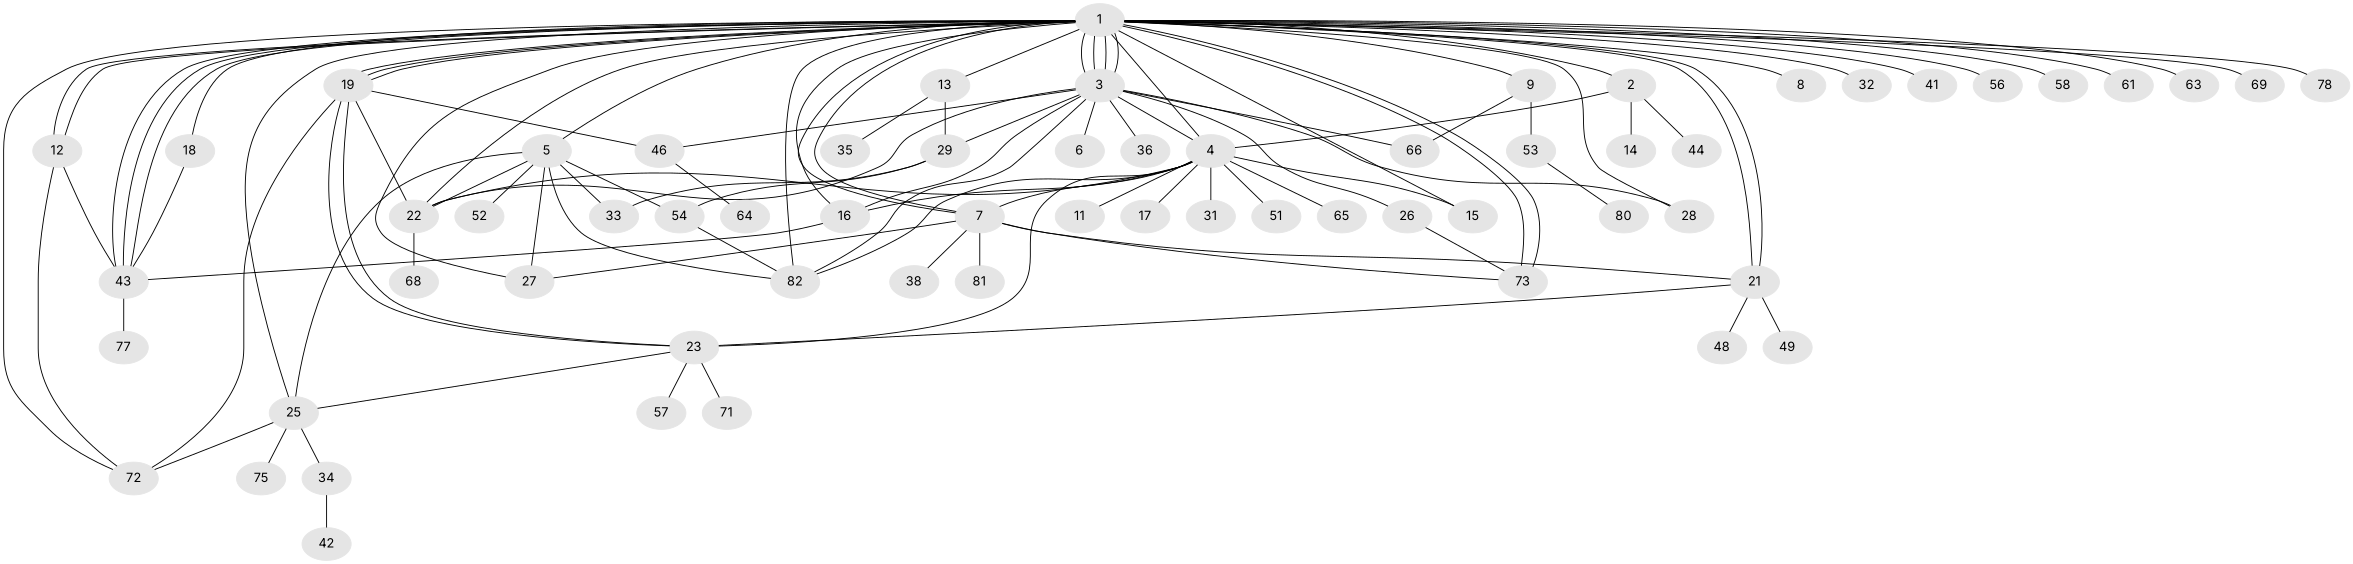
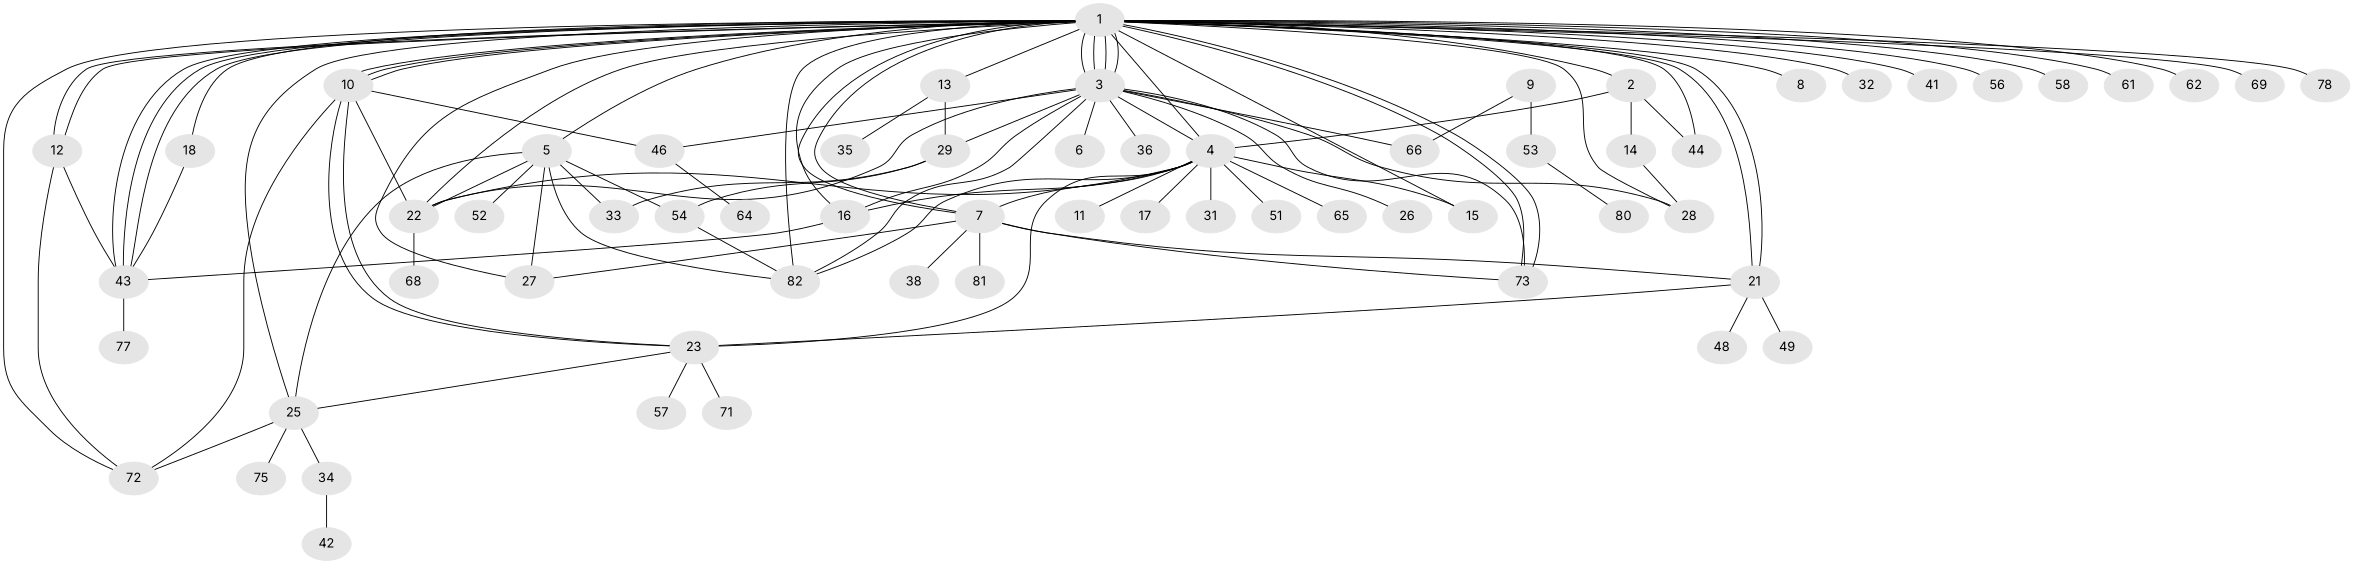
edge "1" -- "9": now "1" -- "44"
node "19": label "19" -> "10"
node "63": label "63" -> "62"
edge "14" -- "28": added
edge "26" -- "73": now "3" -- "73"
